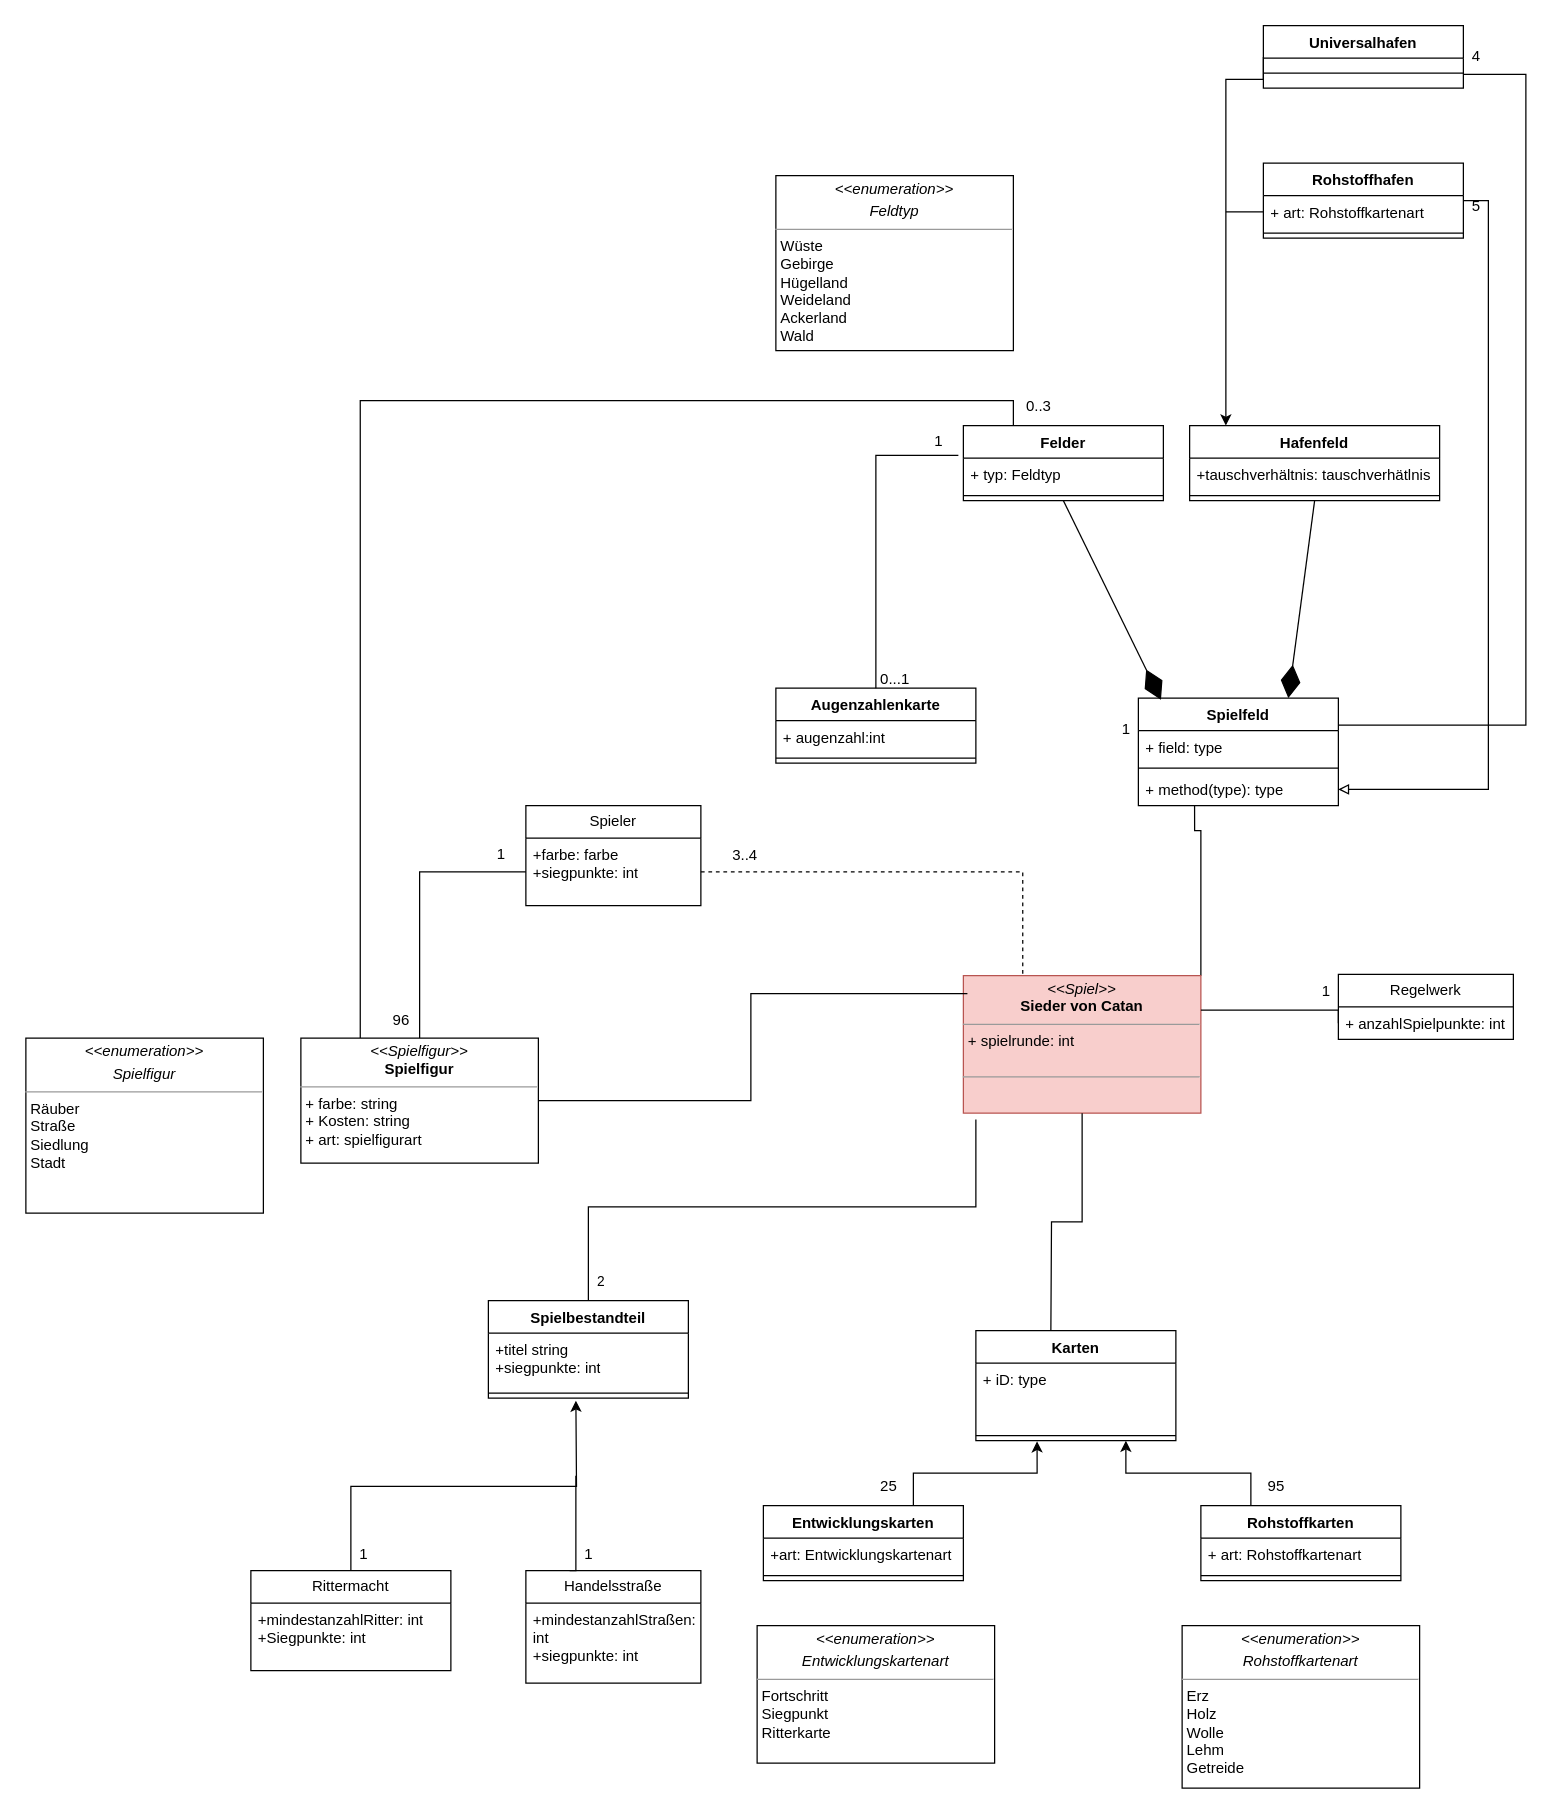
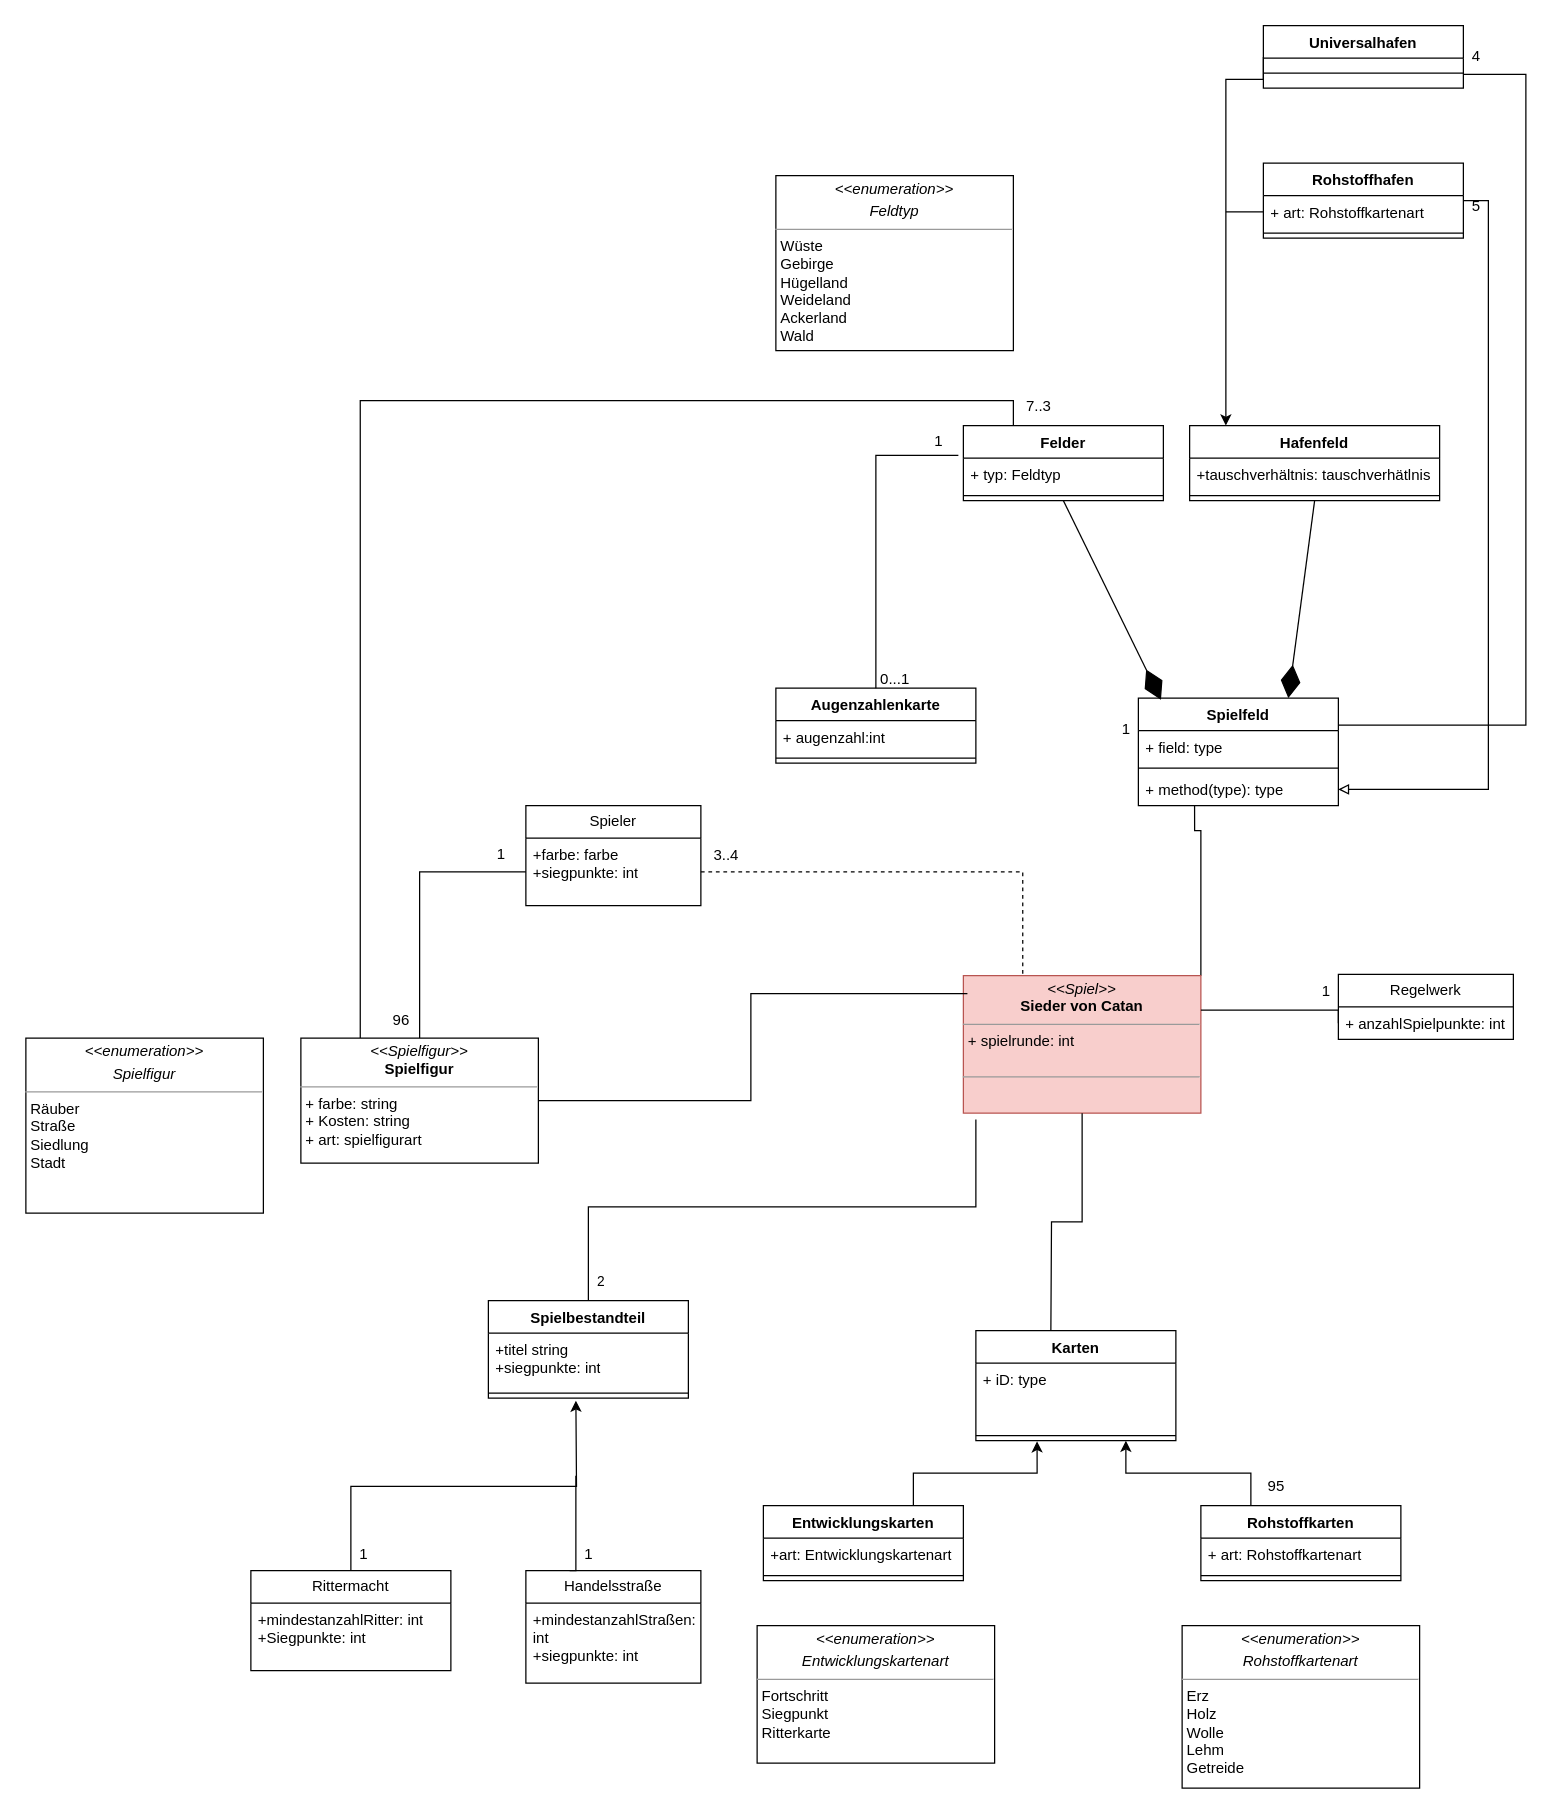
node "0..3": label "0..3" -> "7..3"
node "3..4": moved (744, 856) -> (726, 856)
node "25": removed
